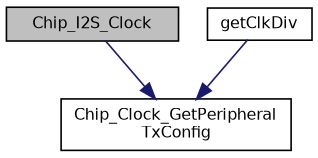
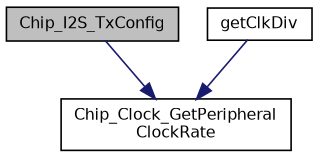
node "Chip_I2S_Clock": label "Chip_I2S_Clock" -> "Chip_I2S_TxConfig"
node "Chip_Clock_GetPeripheral TxConfig": label "Chip_Clock_GetPeripheral TxConfig" -> "Chip_Clock_GetPeripheral ClockRate"
